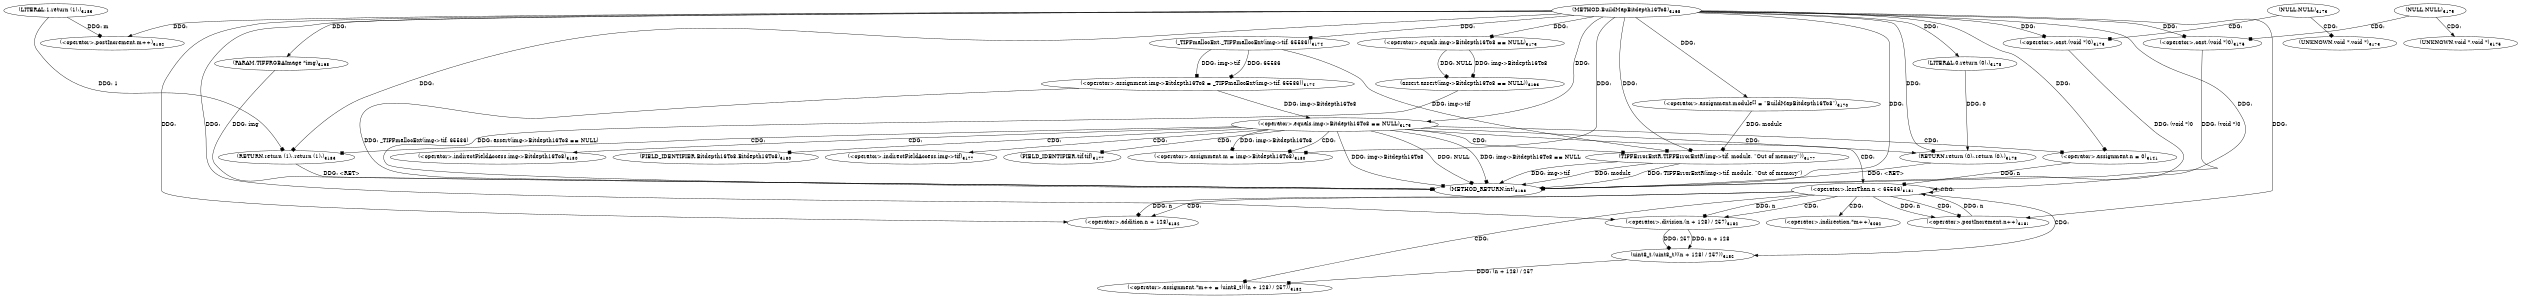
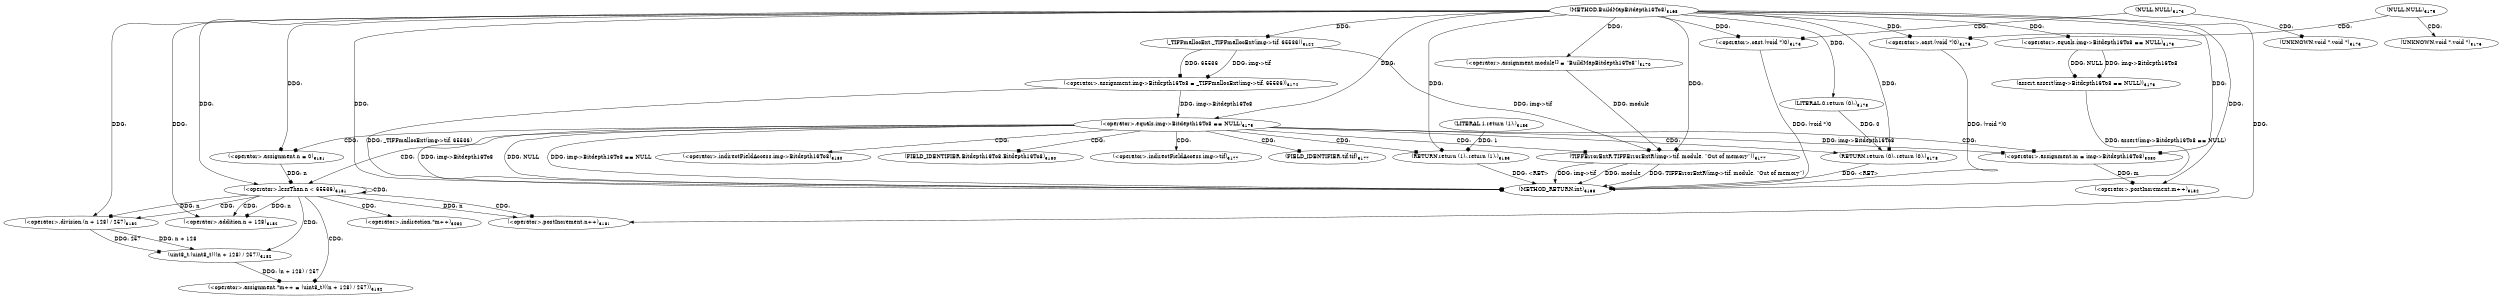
edge "(LITERAL,1,return (1);)" -> "(<operator>.postIncrement,m++)": now "(<operator>.assignment,m = img->Bitdepth16To8)" -> "(<operator>.postIncrement,m++)"
node "(_TIFFmallocExt,_TIFFmallocExt(img->tif, 65536))": text "3174" -> "3124"
node "(PARAM,TIFFRGBAImage *img)": removed
node "(assert,assert(img->Bitdepth16To8 == NULL))": text "3163" -> "3173"
node "(<operator>.assignment,m = img->Bitdepth16To8)": text "3180" -> "3080"
node "(<operator>.assignment,n = 0)": text "3141" -> "3181"
edge "(<operator>.postIncrement,n++)" -> "(<operator>.lessThan,n < 65536)": removed, label "DDG: n"
